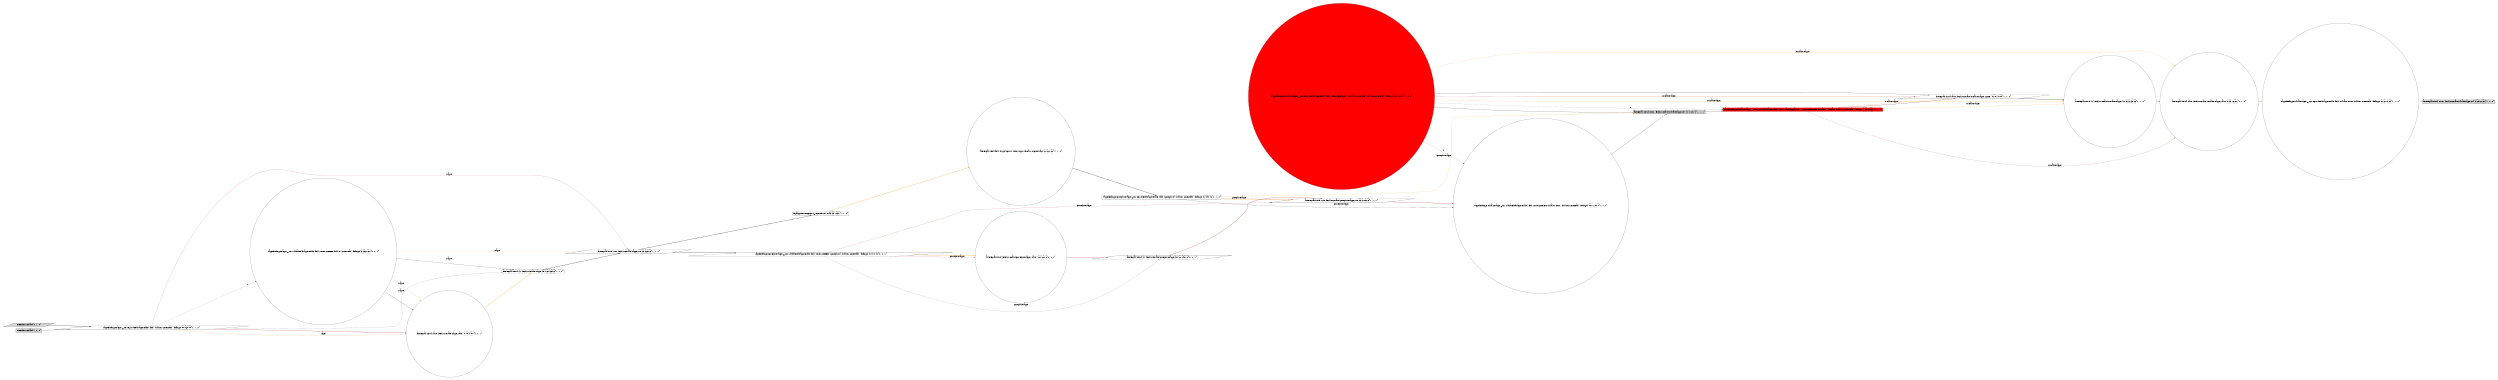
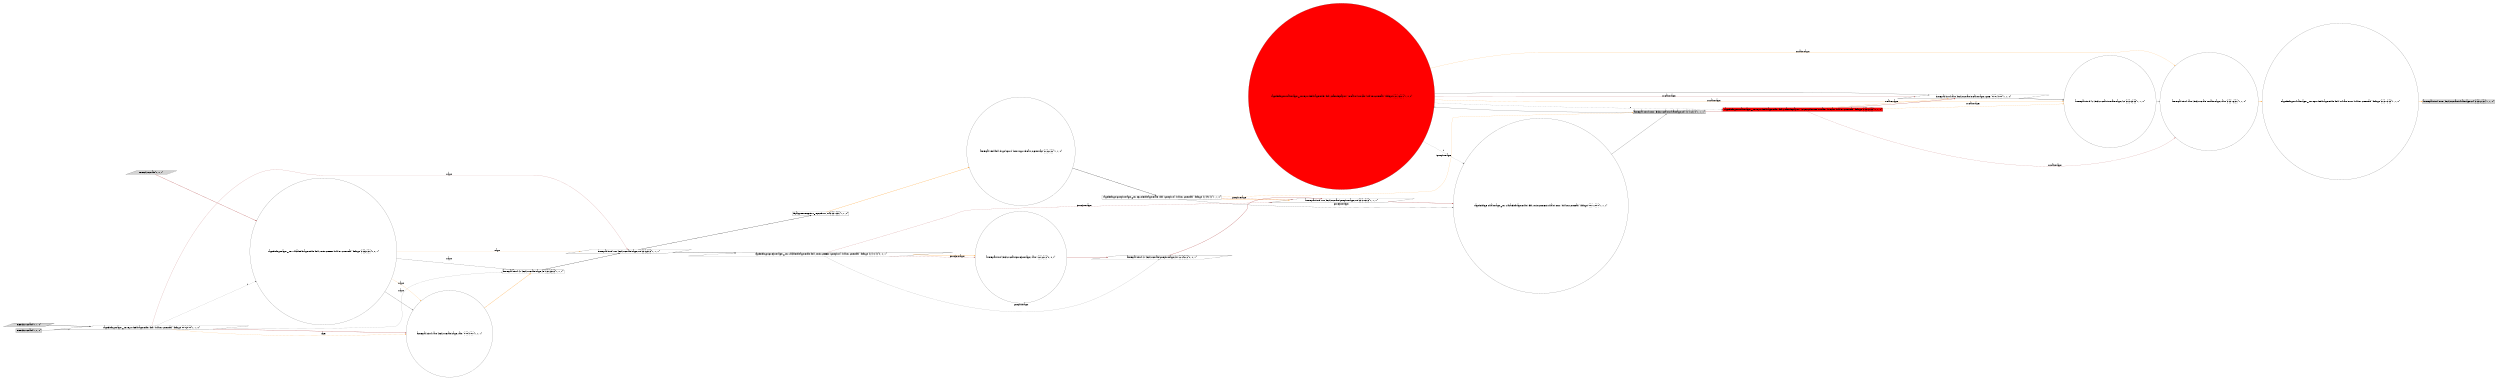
node "testFetchSourceValue['0', '0', '1']": added
